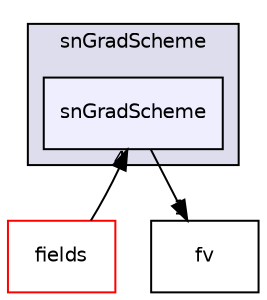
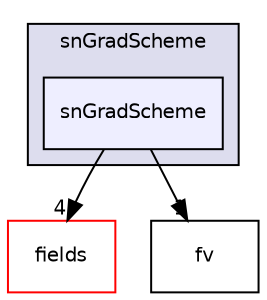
edge "fields" -> "snGradScheme": reversed
